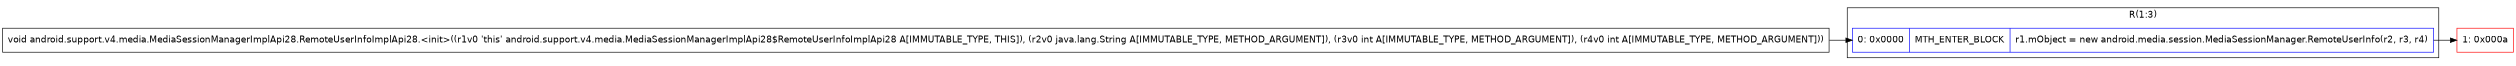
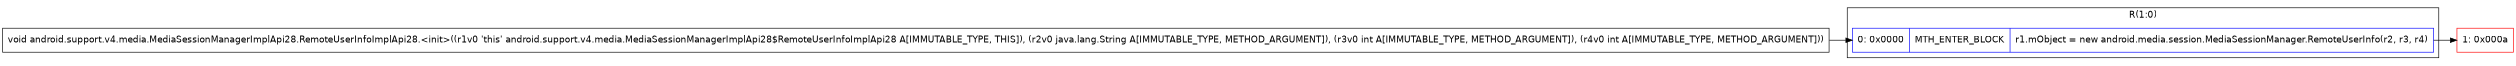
cluster "R(1:3)": label "R(1:3)" -> "R(1:0)"
